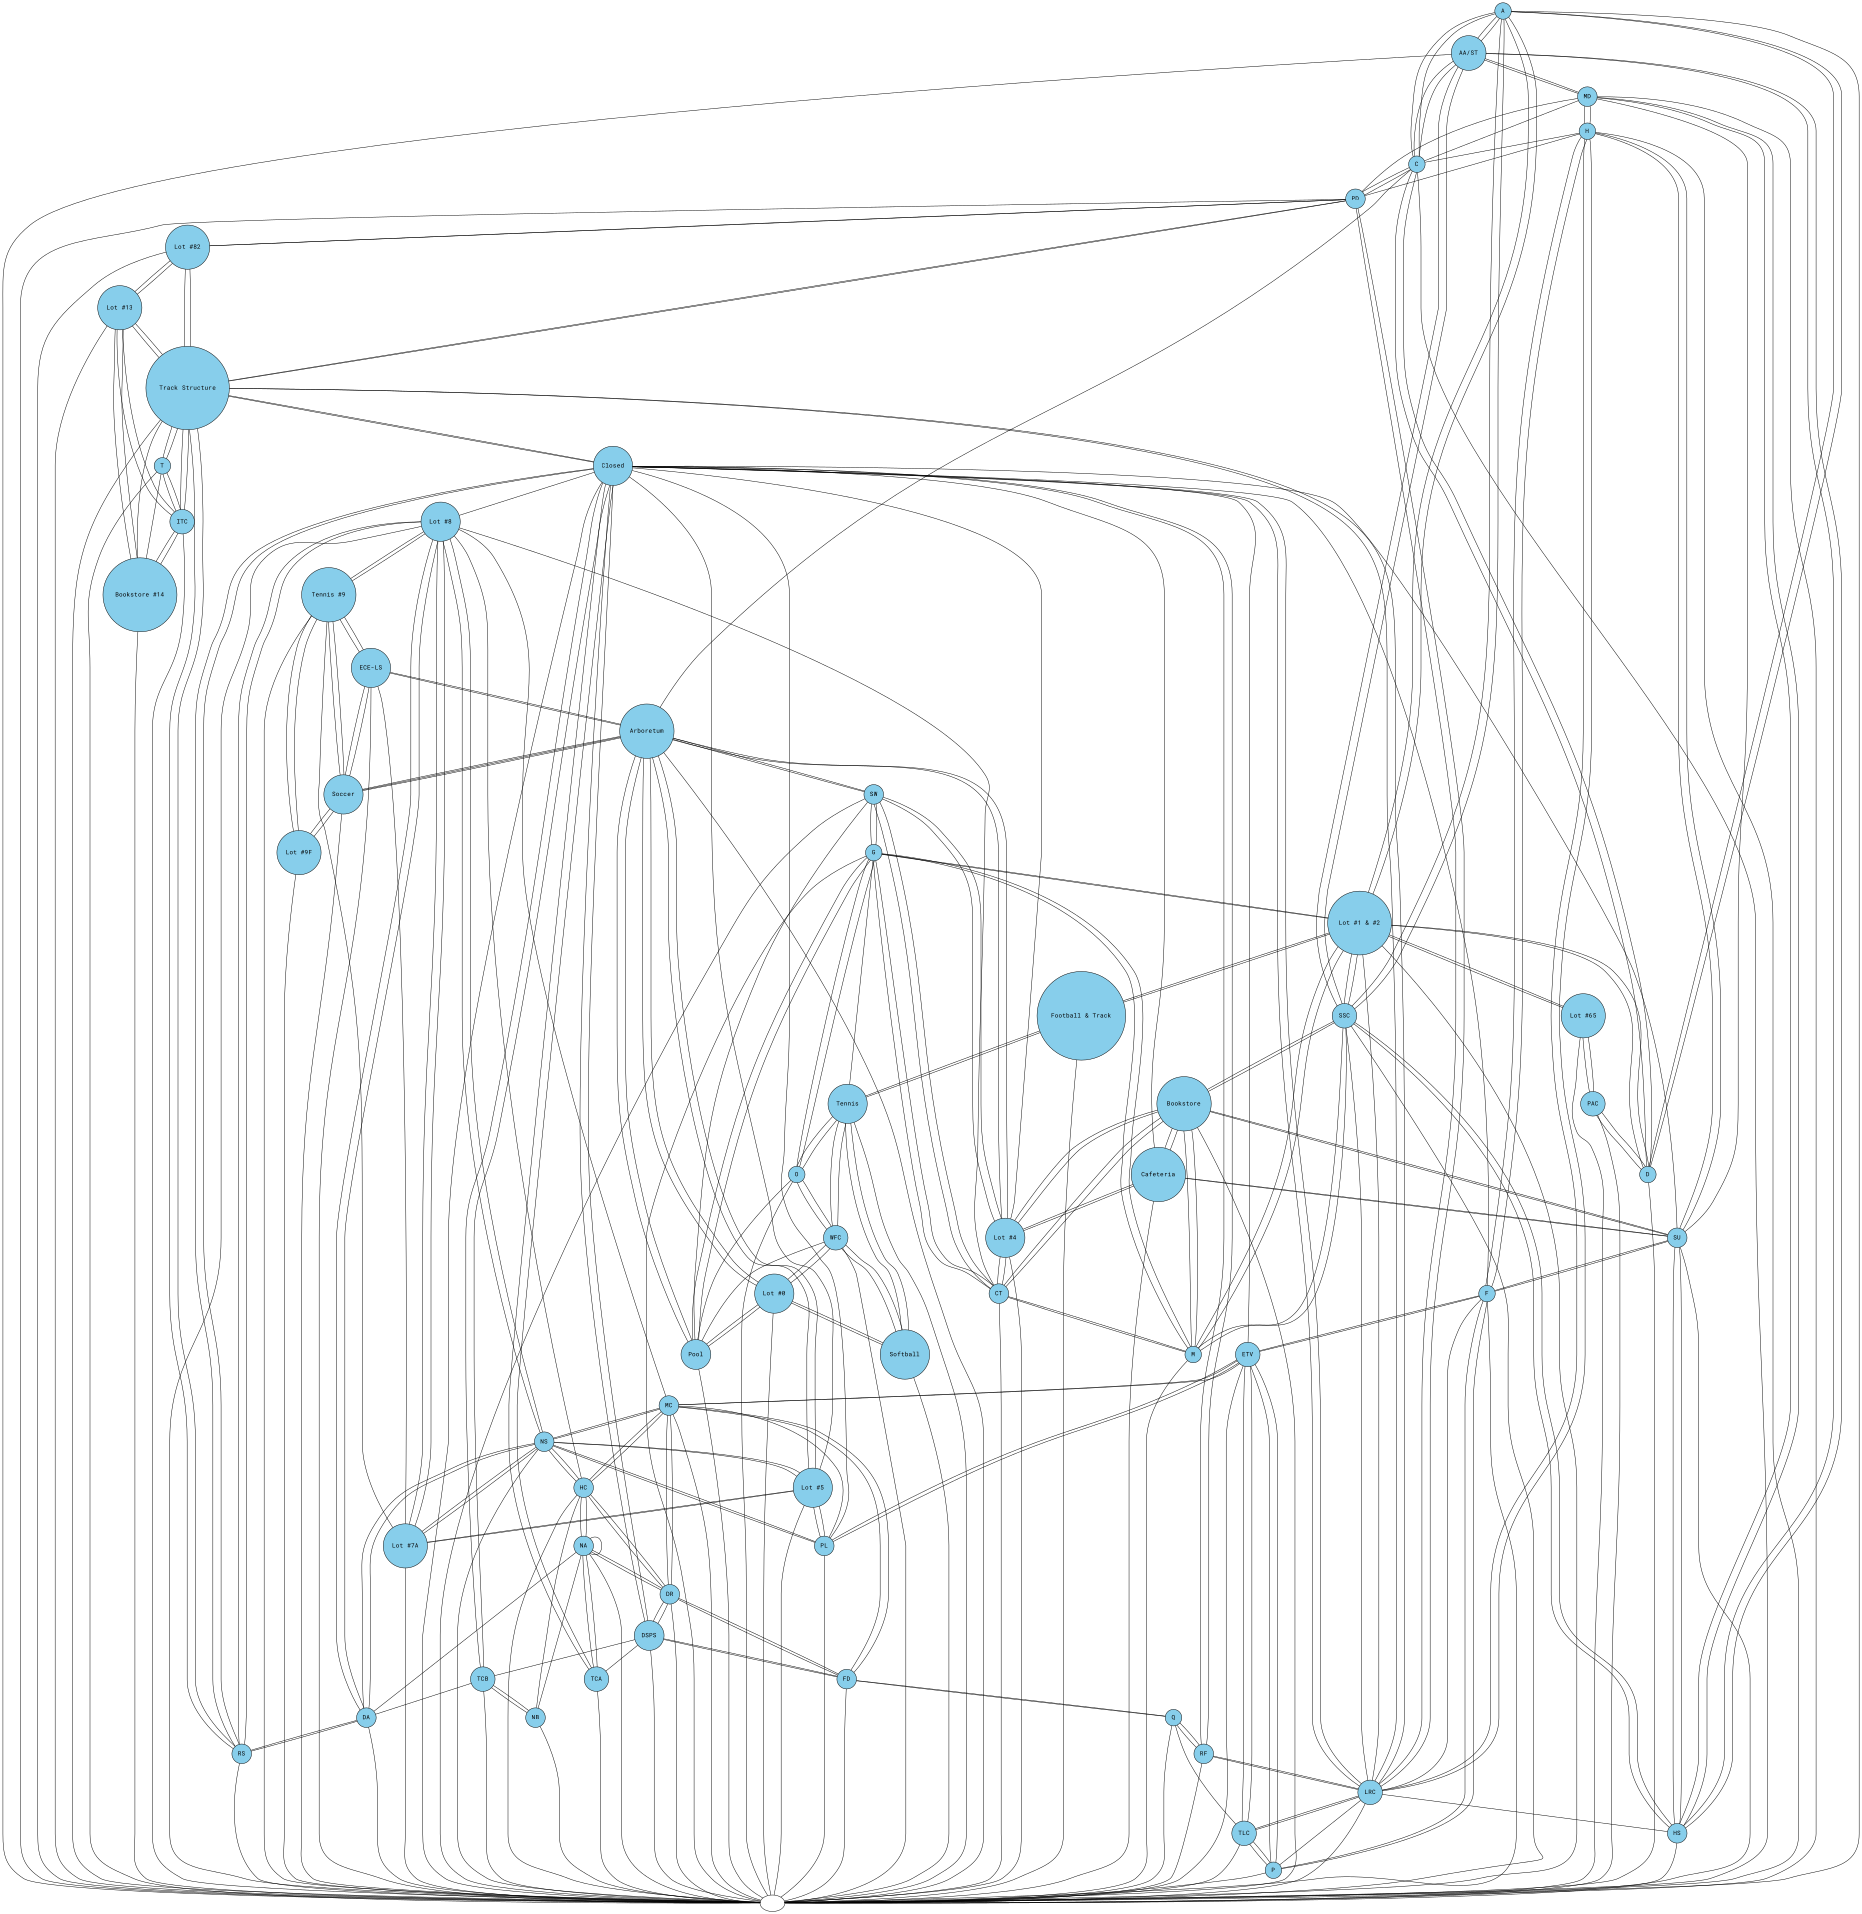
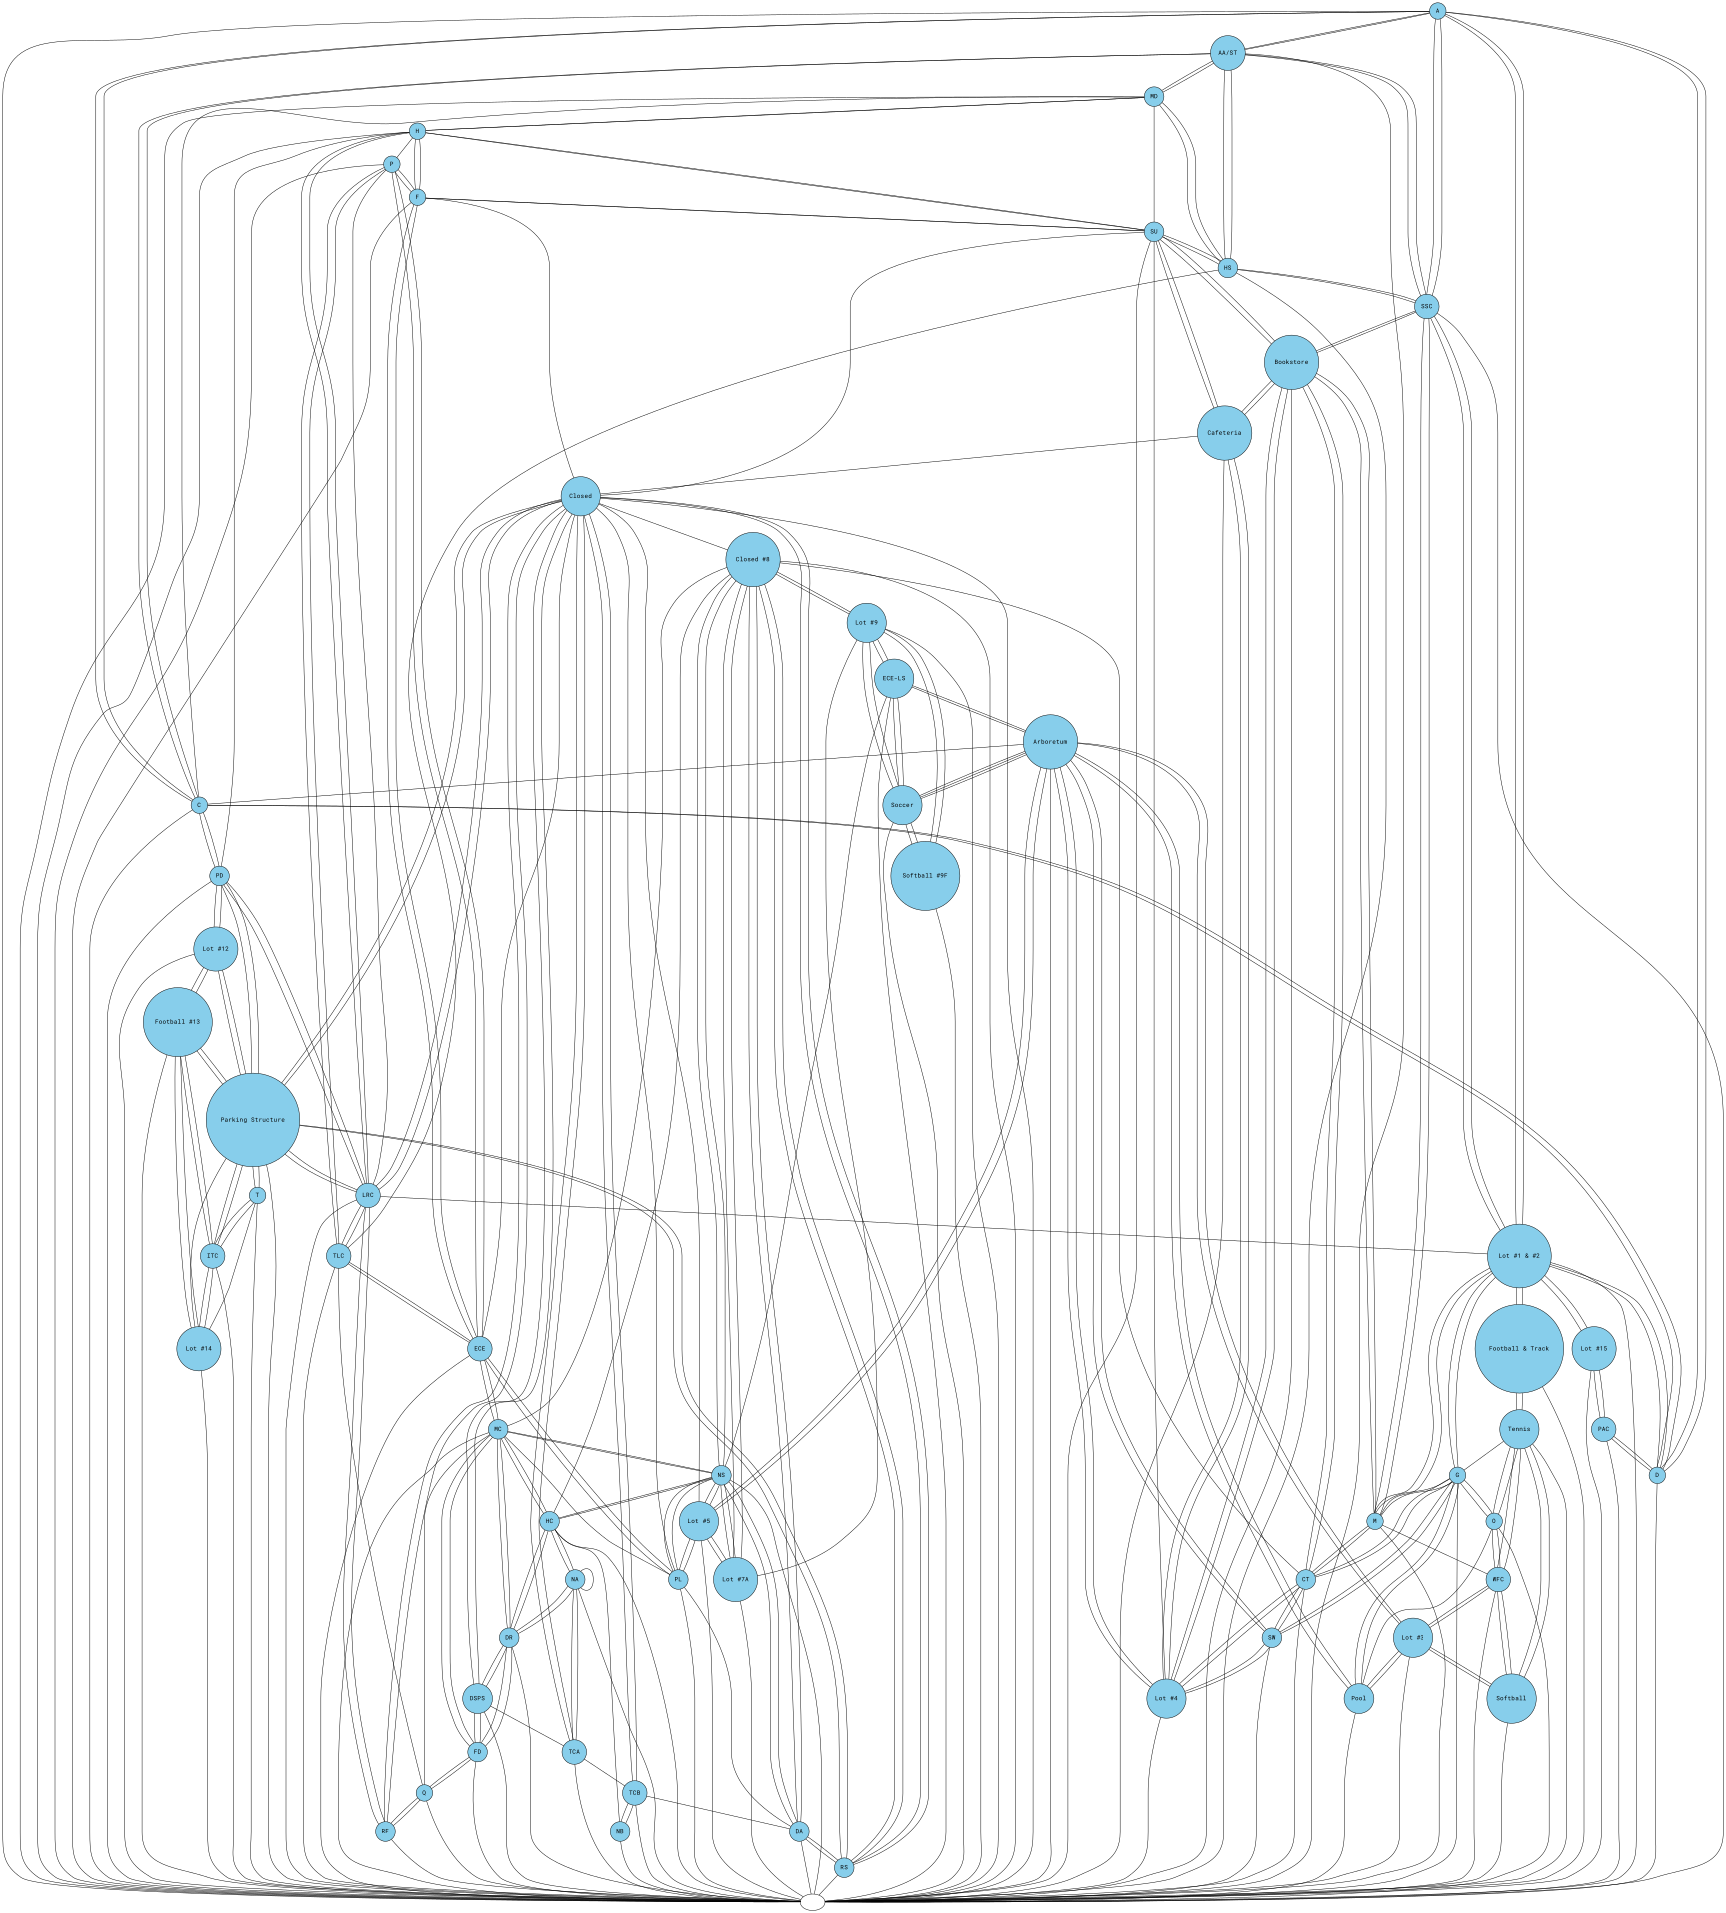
edge "MD" -- "PD": removed
edge "H" -- "C": now "H" -- "P"
node "Lot #82": label "Lot #82" -> "Lot #12"
node "Lot #13": label "Lot #13" -> "Football #13"
node "Track Structure": label "Track Structure" -> "Parking Structure"
node "Lot #8": label "Lot #8" -> "Closed #8"
node "Bookstore #14": label "Bookstore #14" -> "Lot #14"
node "Tennis #9": label "Tennis #9" -> "Lot #9"
edge "Closed" -- "Lot #4": now "SU" -- "Lot #4"
node "Lot #9F": label "Lot #9F" -> "Softball #9F"
node "Lot #65": label "Lot #65" -> "Lot #15"
edge "SW" -- "Pool": removed
edge "ECE-LS" -- "Lot #7A": now "ECE-LS" -- "NS"
edge "WFC" -- "Pool": now "WFC" -- "M"
node "Lot #0": label "Lot #0" -> "Lot #3"
node "ETV": label "ETV" -> "ECE"
edge "SSC" -- "LRC": removed
edge "F" -- "LRC": removed
edge "MC" -- "Q": added
edge "NA" -- "NB": removed
edge "NA" -- "DA": now "PL" -- "DA"
edge "DSPS" -- "TCB": now "TCA" -- "TCB"
edge "LRC" -- "HS": now "TLC" -- "HS"
